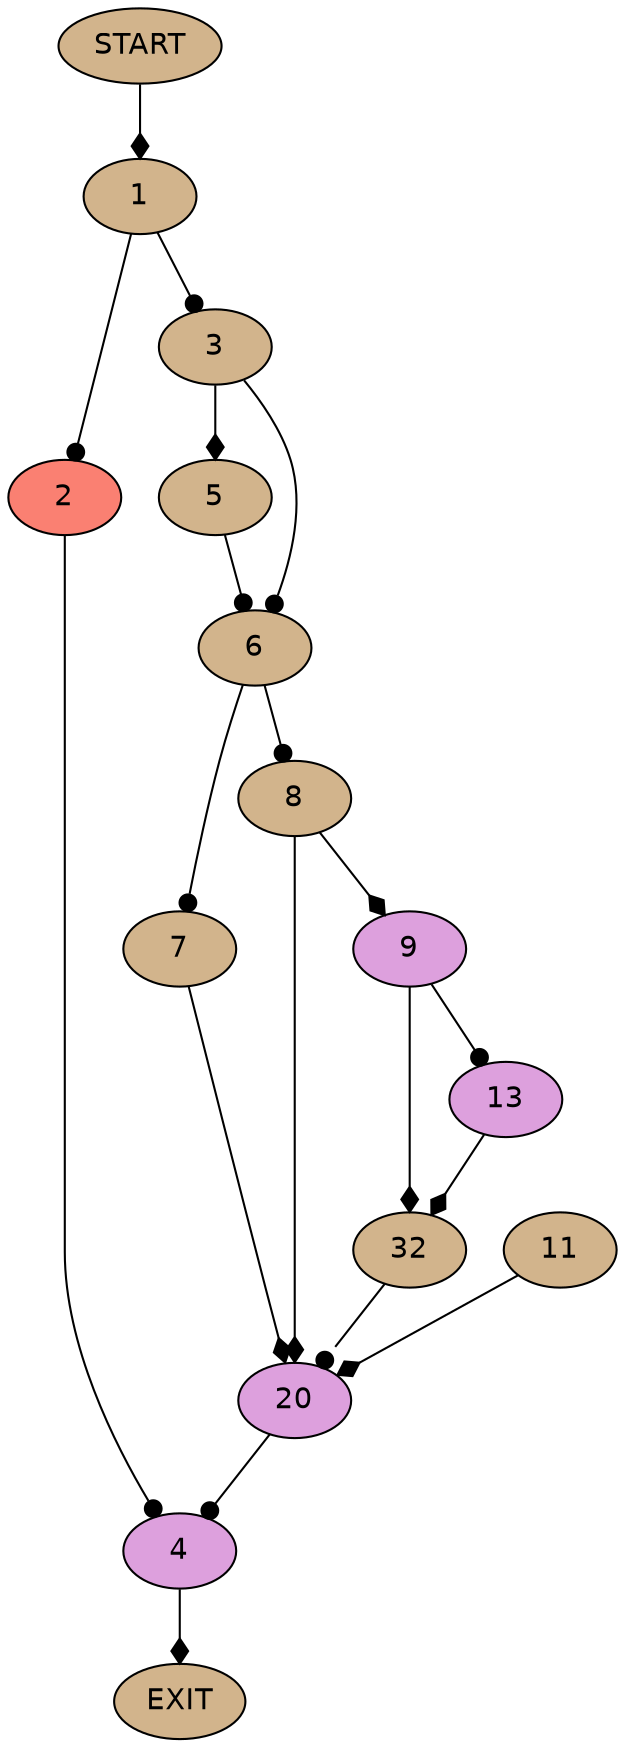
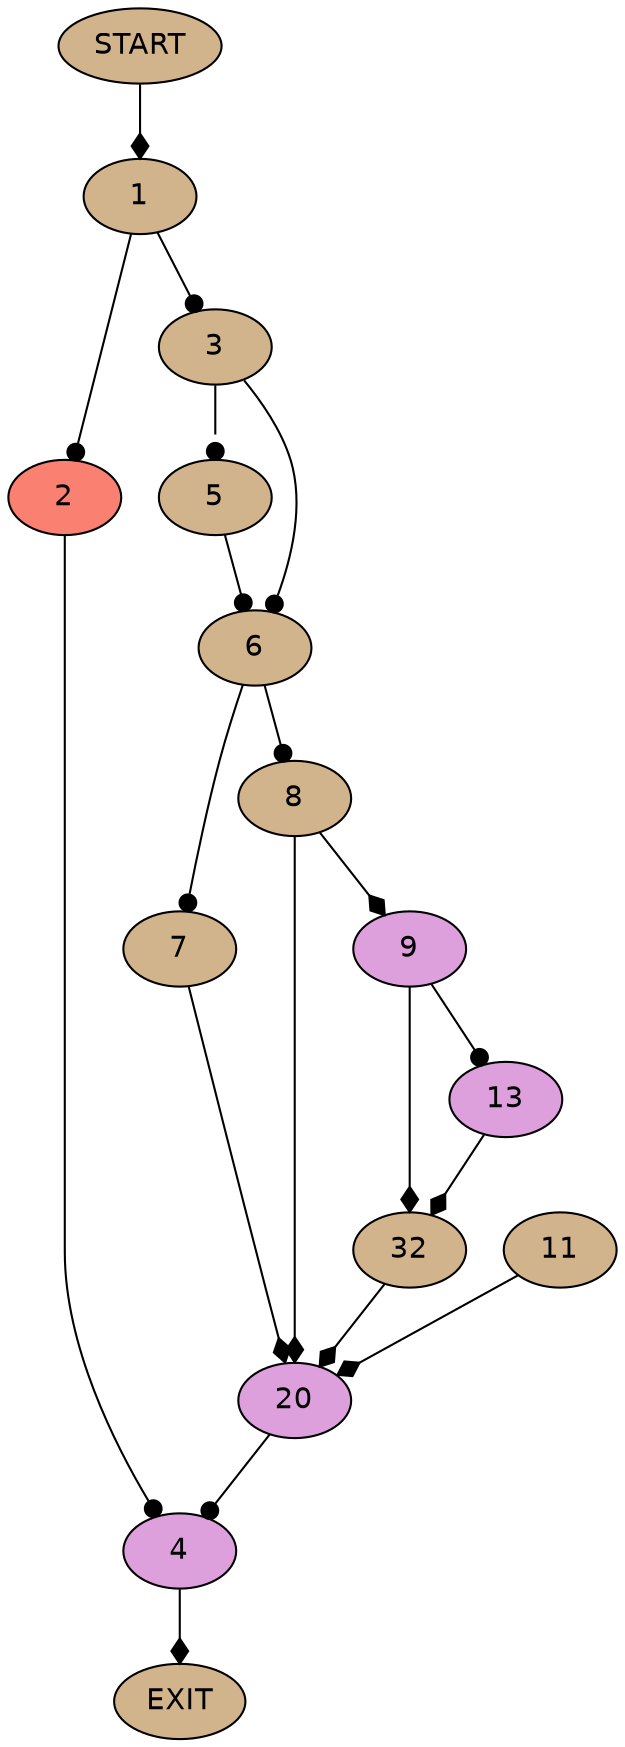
edge "3" -> "5": arrowhead diamond -> dot
edge "32" -> "20": arrowhead dot -> diamond
